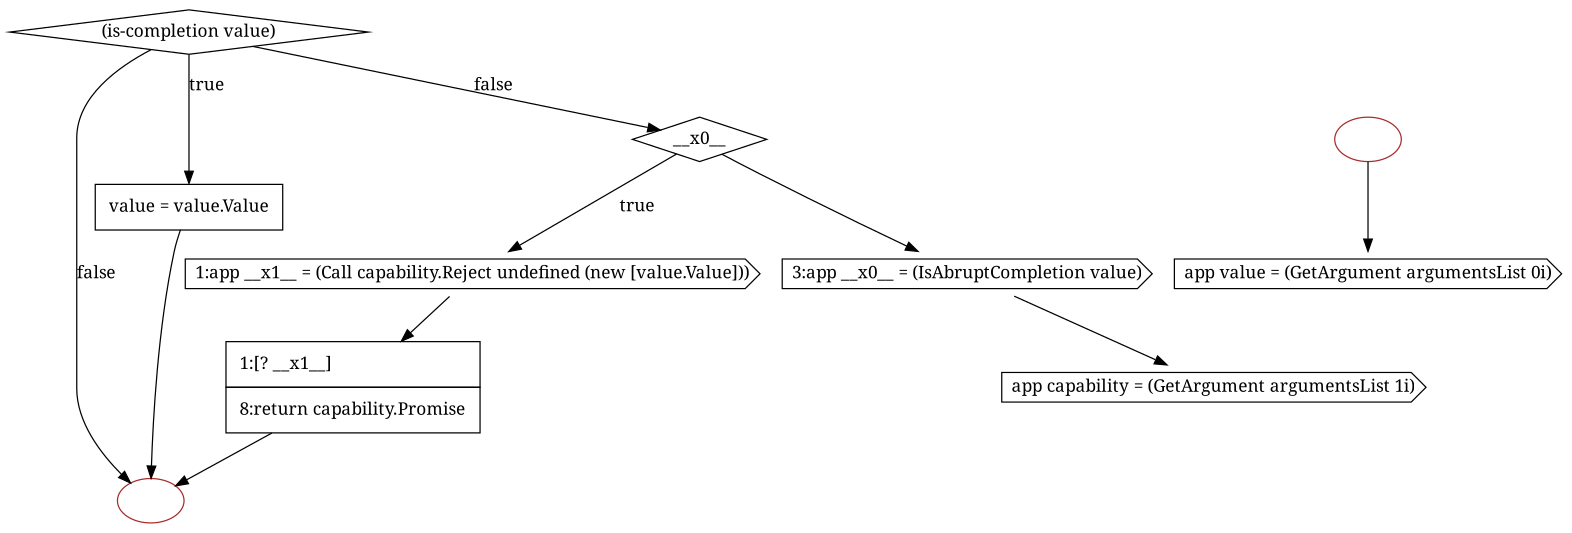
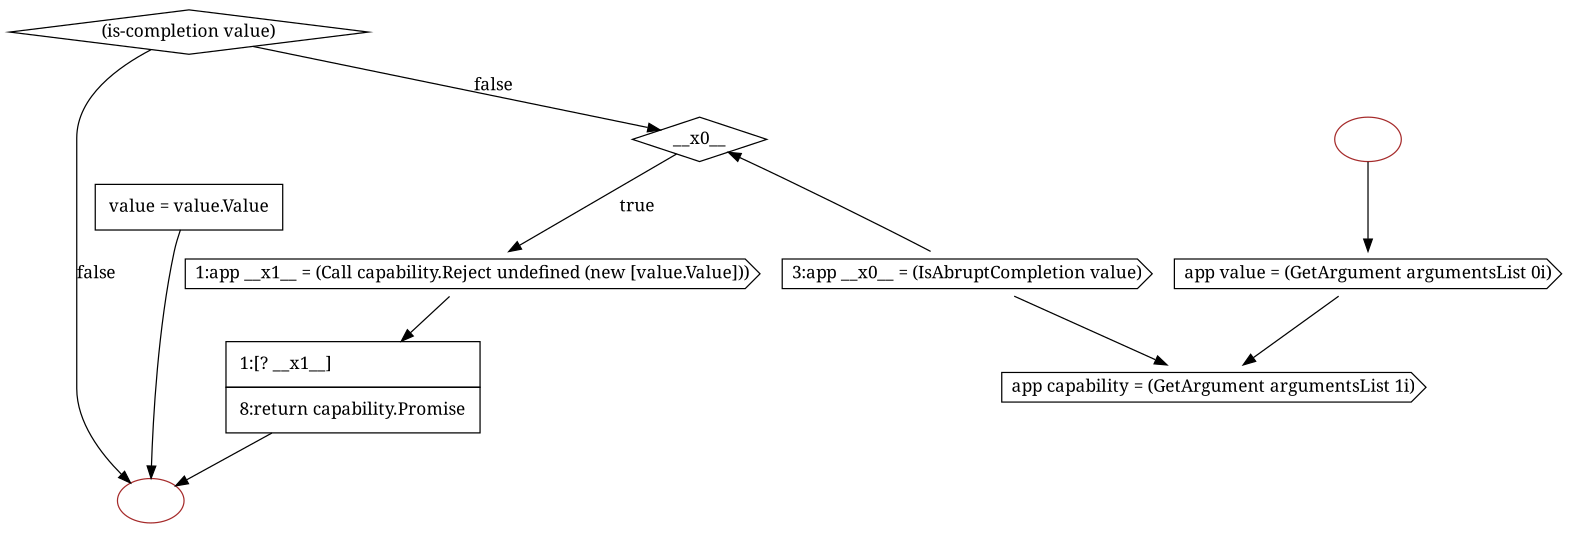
edge "(is-completion value)" -> "value = value.Value": removed, label "true"
edge "__x0__" -> "3:app __x0__ = (IsAbruptCompletion value)": reversed
edge "app value = (GetArgument argumentsList 0i)" -> "app capability = (GetArgument argumentsList 1i)": added
